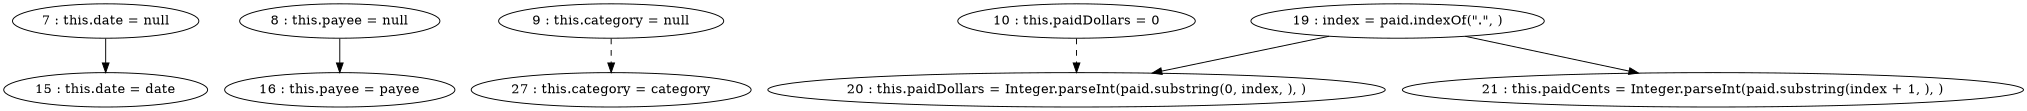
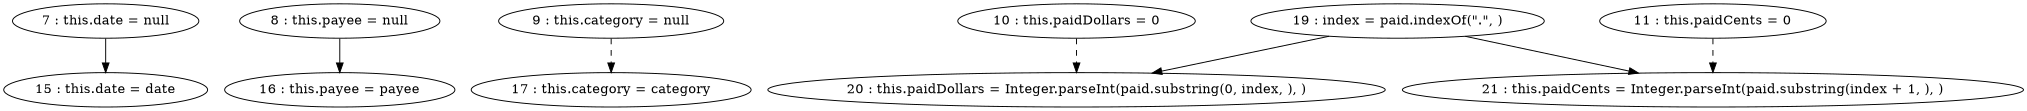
node "11 : this.paidCents = 0": added
node "27 : this.category = category": label "27 : this.category = category" -> "17 : this.category = category"
